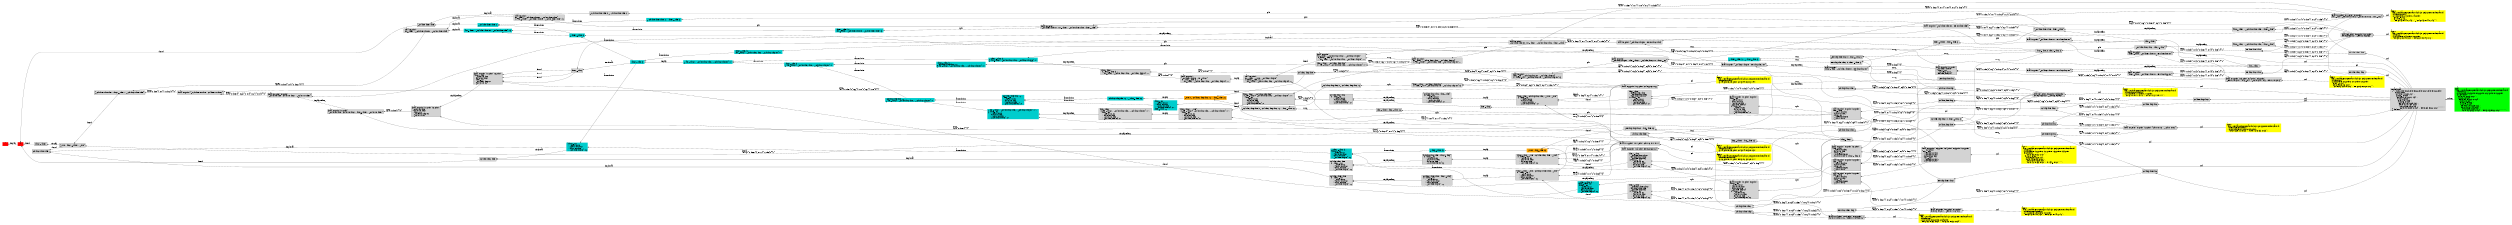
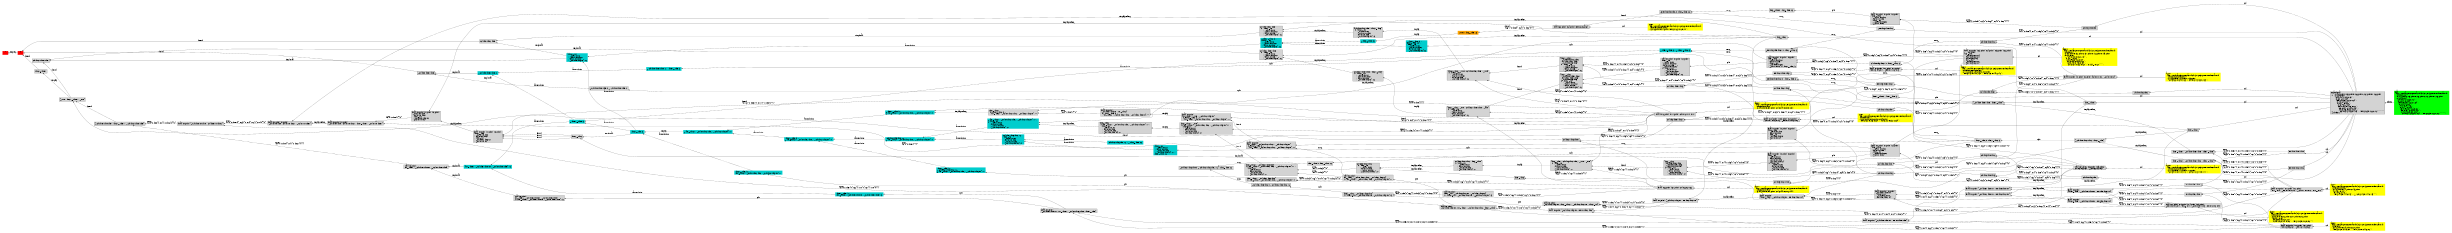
node "¬true ← ¬⟦Col sk_C1 sk_A sk_C⟧/16 ⊓ ⟦sk_C = sk_O⟧/28": removed
edge "¬Bet sk_A sk_A sk_C ← ⟦sk_A = sk_B⟧/23" -> "¬true ← ⟦sk_A = sk_B⟧/23": now "¬Bet sk_A sk_A sk_C ← ⟦sk_A = sk_B⟧/23" -> "forall (X83:point) (X84:point). Bet X83 X83 X84"
